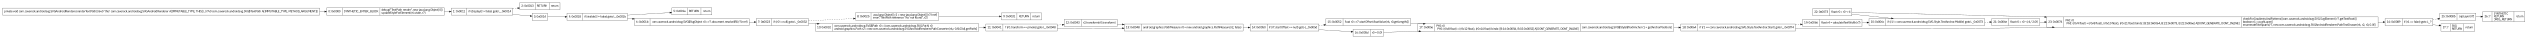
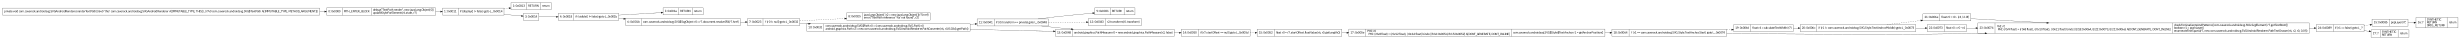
node "0: 0x0000": text "SYNTHETIC_ENTER_BLOCK" -> "MTH_ENTER_BLOCK"
edge "8: 0x0025" -> "9: 0x0031": now "11: 0x0041" -> "9: 0x0031"
edge "22: 0x0073" -> "20: 0x006c": reversed
edge "12: 0x0043" -> "13: 0x0048": now "10: 0x0032" -> "13: 0x0048"
node "27: ?": text "SVG" -> "SYNTHETIC"
node "16: 0x005d": removed
